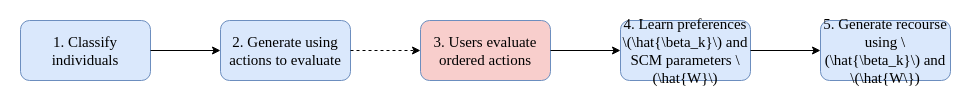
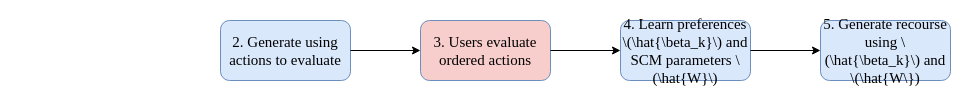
node "1. Classify individuals": removed
edge "1. Classify individuals" -> "2. Generate using actions to evaluate": removed
edge "2. Generate using actions to evaluate" -> "3. Users evaluate ordered actions": style dashed -> solid
